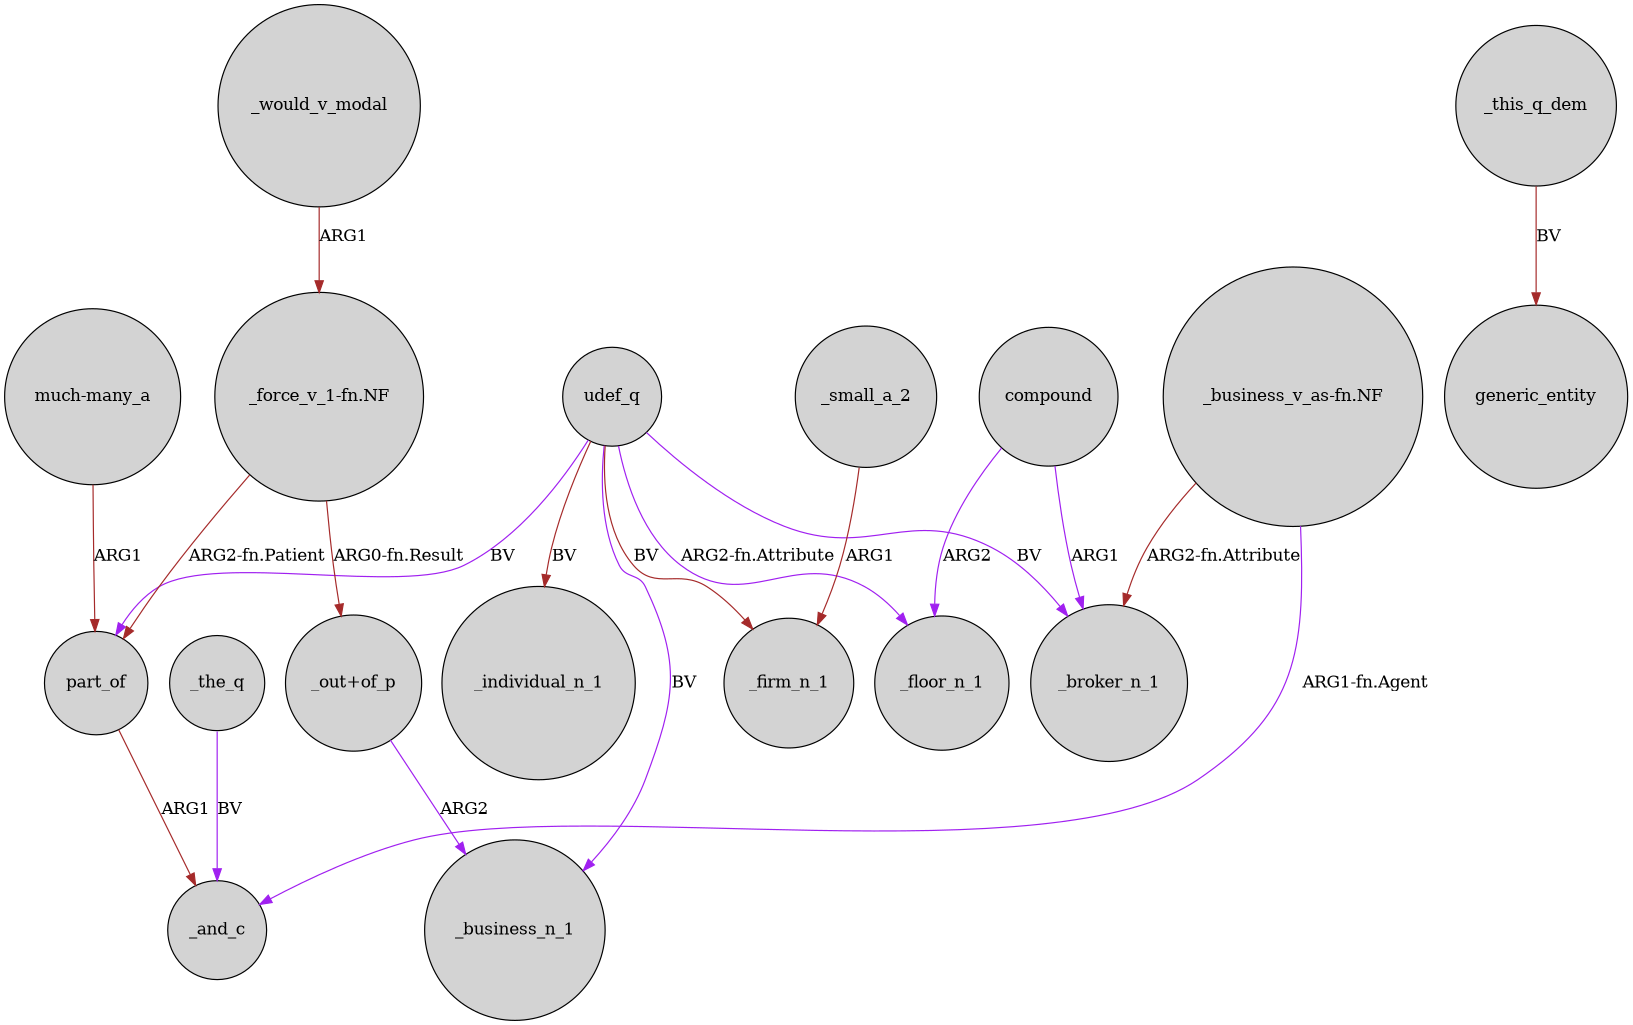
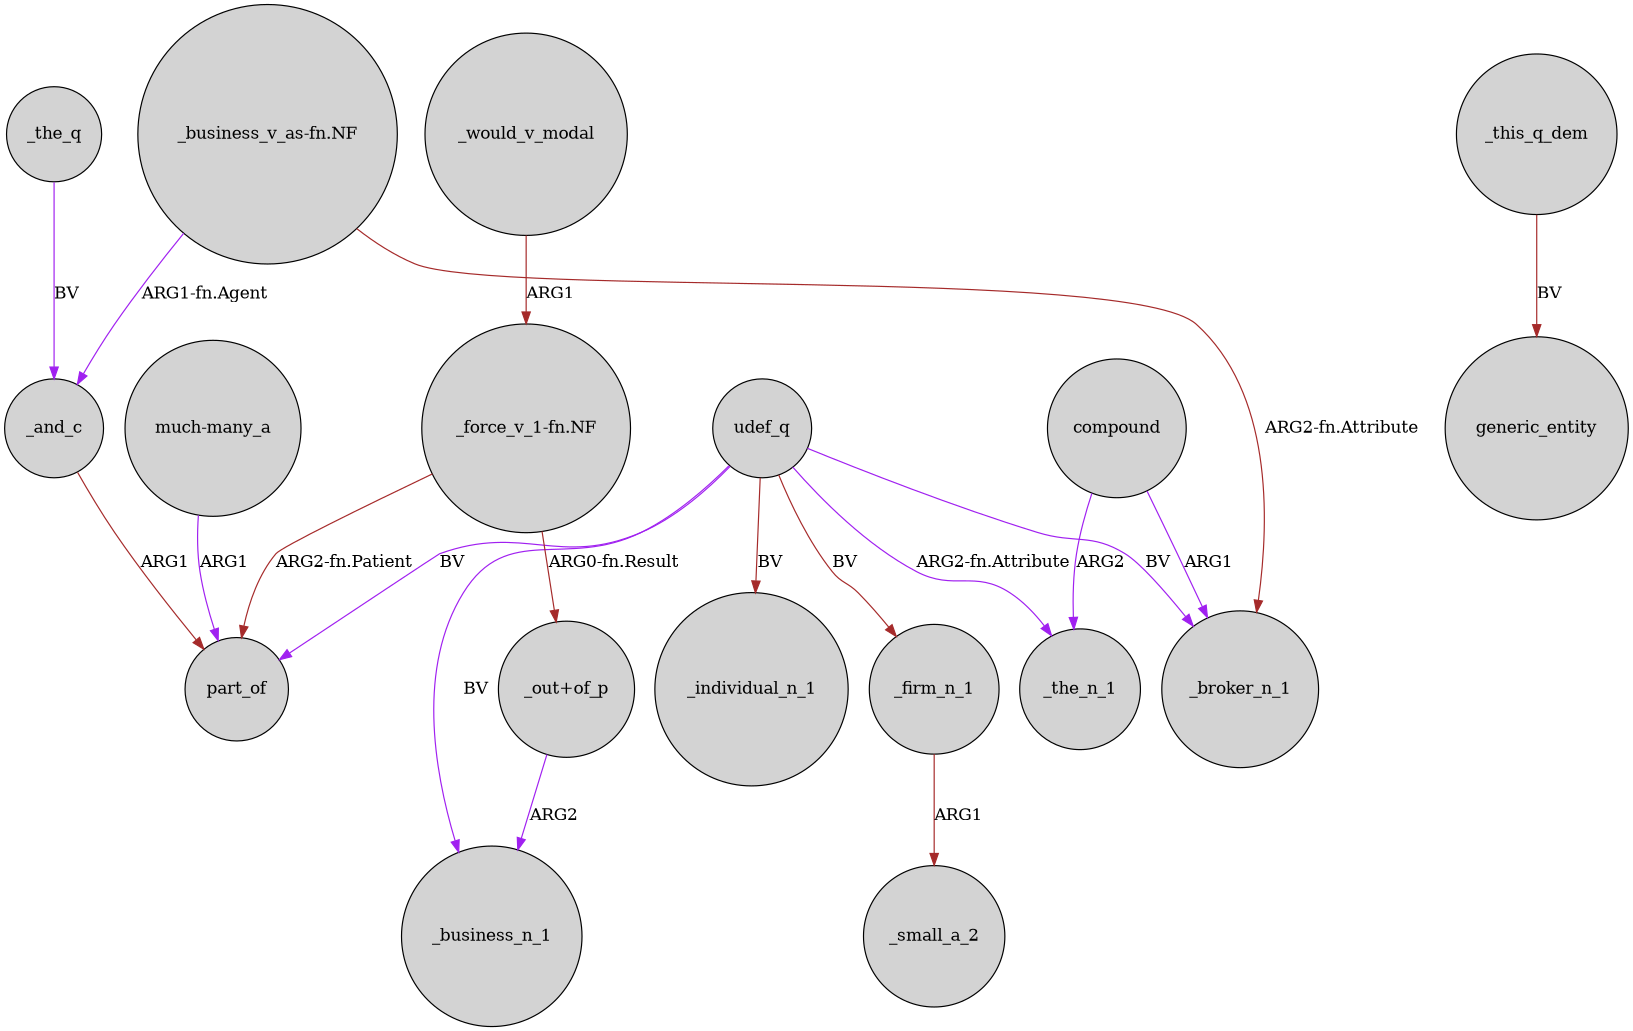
edge "_small_a_2" -> "_firm_n_1": reversed
edge "much-many_a" -> "part_of": color brown -> purple
node "_floor_n_1": label "_floor_n_1" -> "_the_n_1"
edge "part_of" -> "_and_c": reversed
